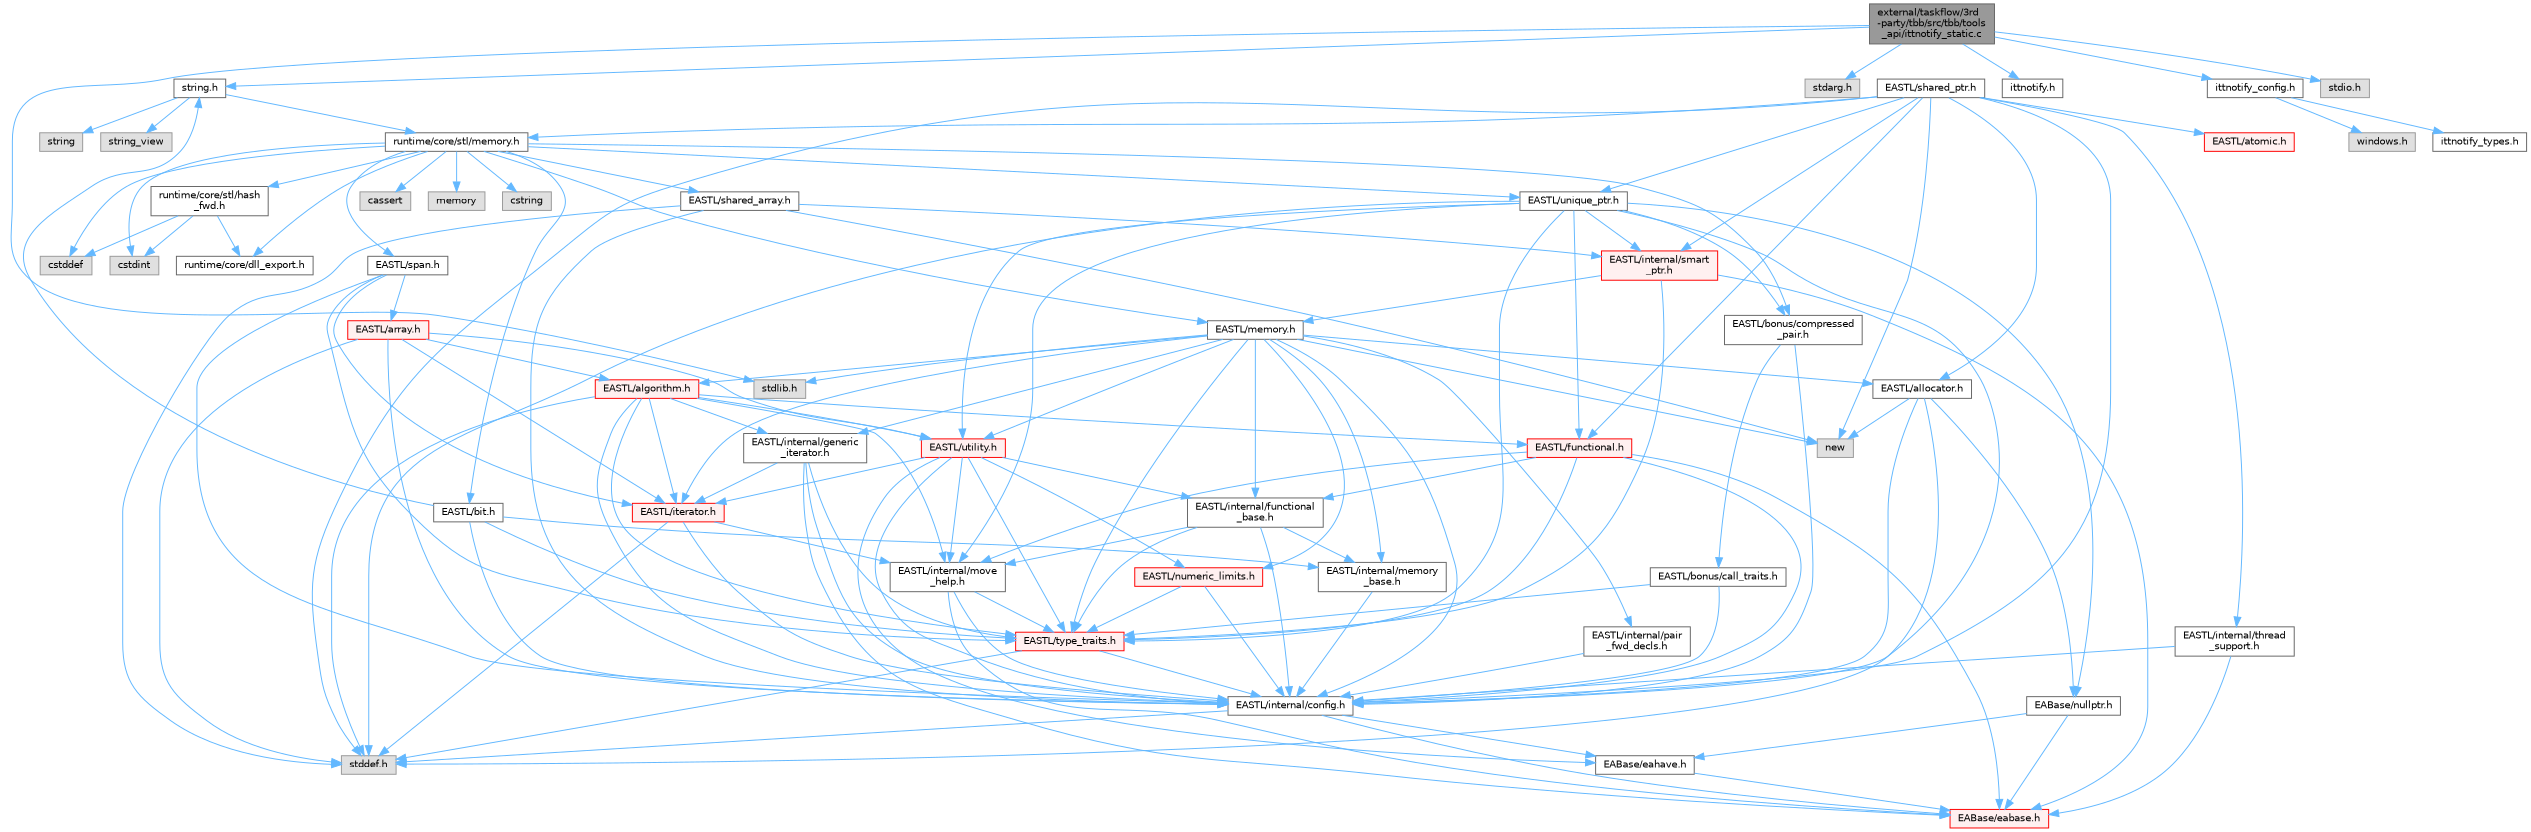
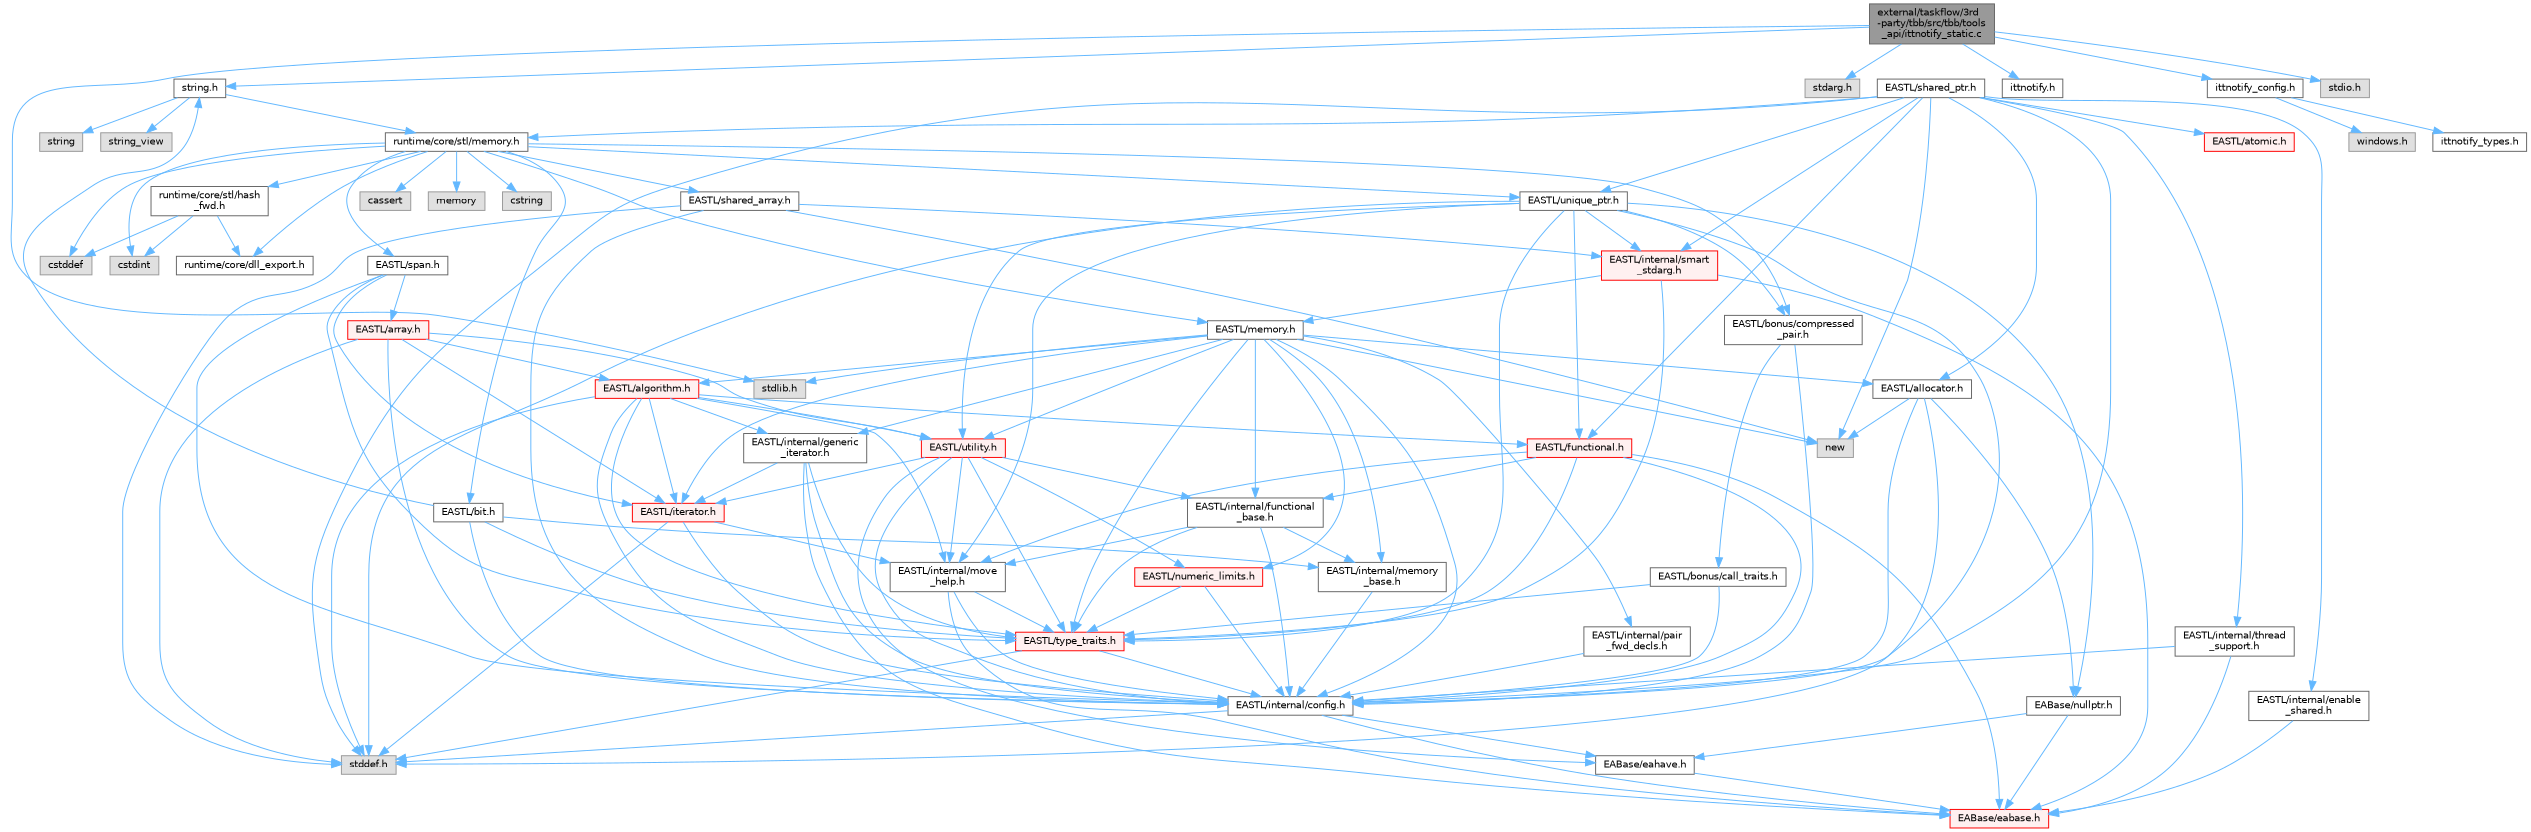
node "EASTL/internal/smart _ptr.h": label "EASTL/internal/smart _ptr.h" -> "EASTL/internal/smart _stdarg.h"
node "EASTL/internal/enable _shared.h": added
